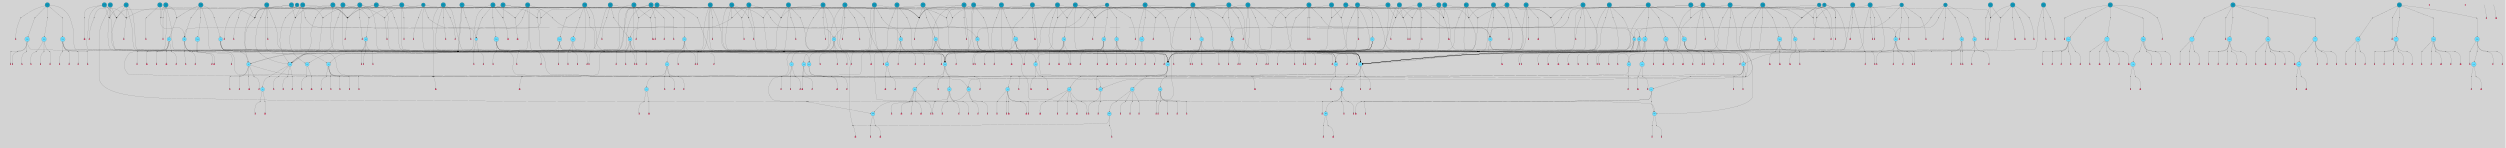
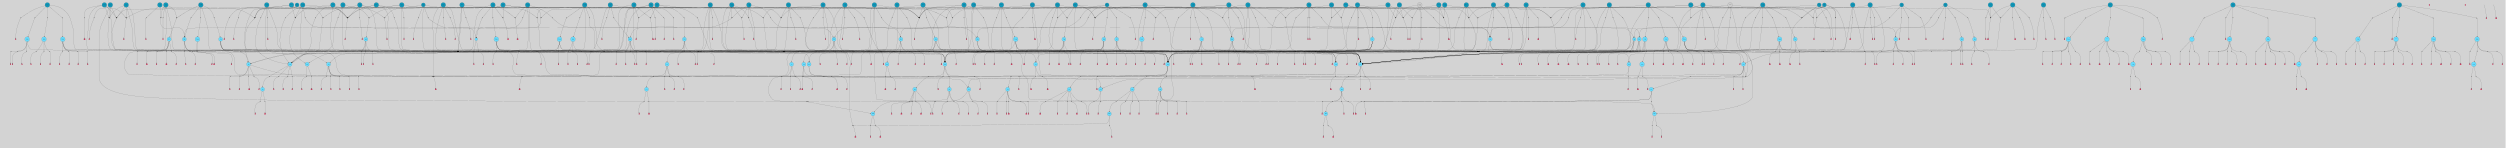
node "T1234": fillcolor #1199bb -> #cccccc
node "T1122": fillcolor #1199bb -> #cccccc
